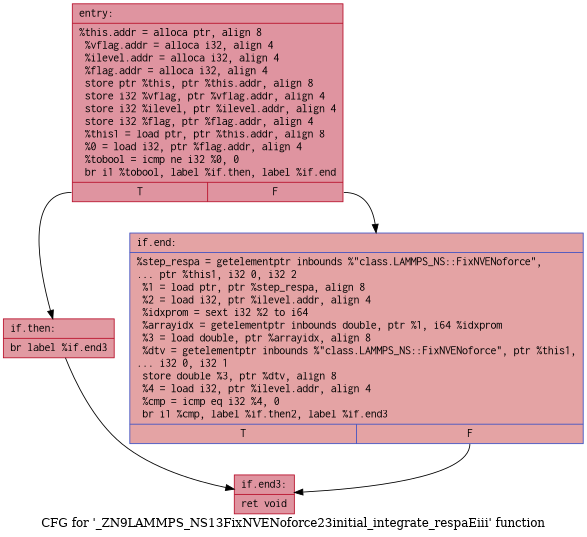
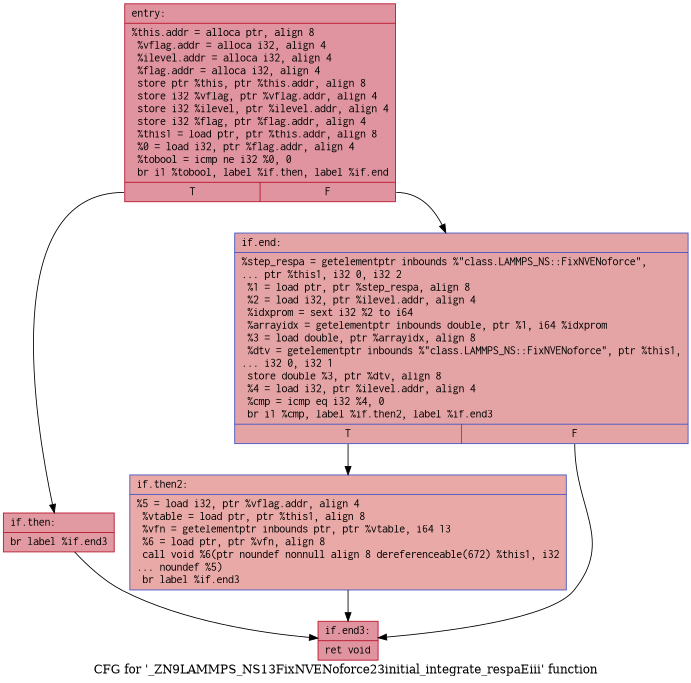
node "if.then2:": added
